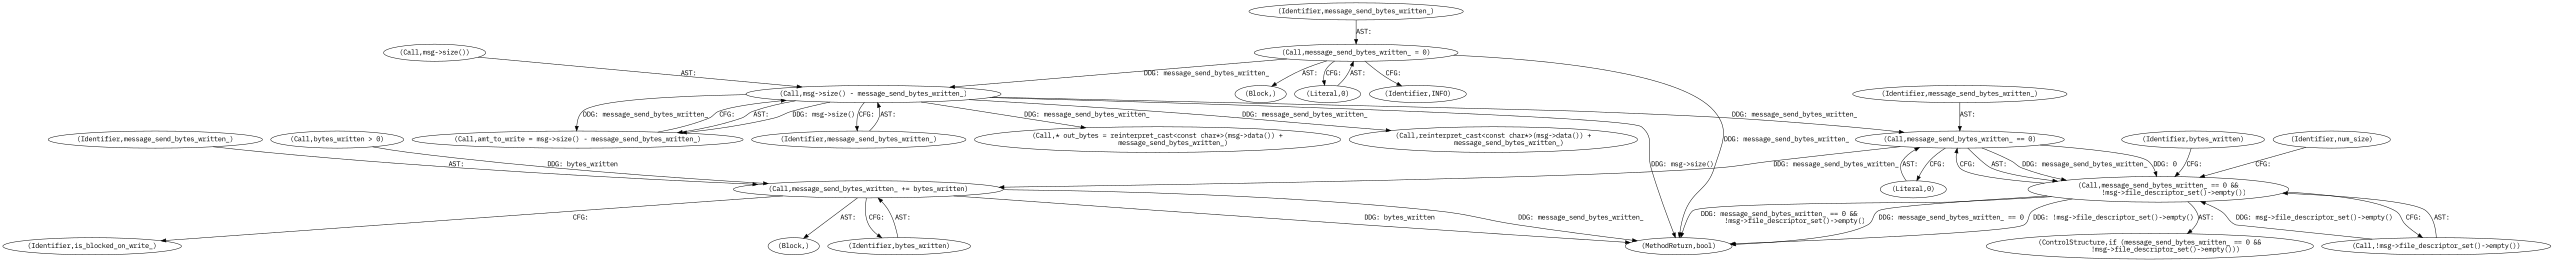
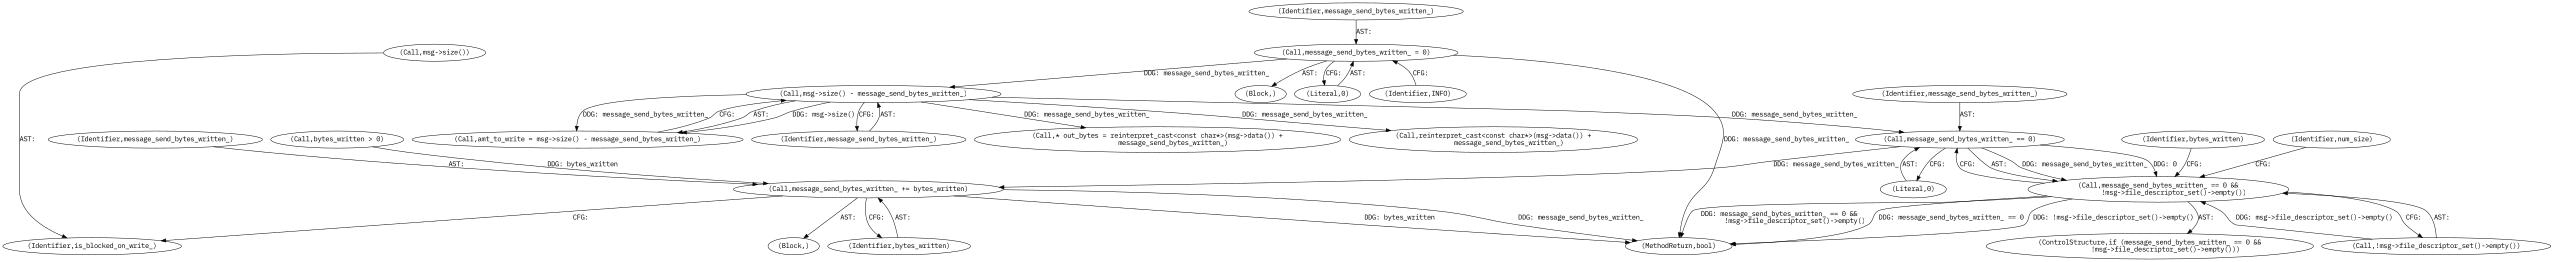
edge "(Call,msg->size())" -> "(Call,msg->size() - message_send_bytes_written_)": now "(Call,msg->size())" -> "(Identifier,is_blocked_on_write_)"
edge "(Call,message_send_bytes_written_ = 0)" -> "(Identifier,INFO)": reversed
edge "(Call,msg->size() - message_send_bytes_written_)" -> "(MethodReturn,bool)": removed, label "DDG: msg->size()"
